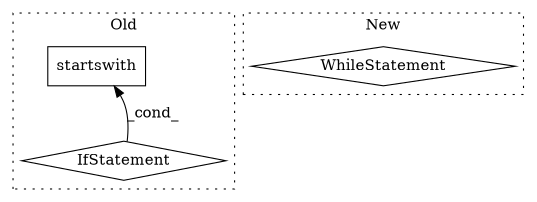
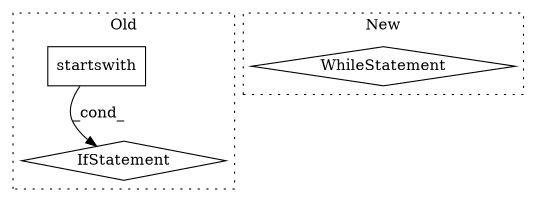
edge "IfStatement" -> "startswith": reversed
